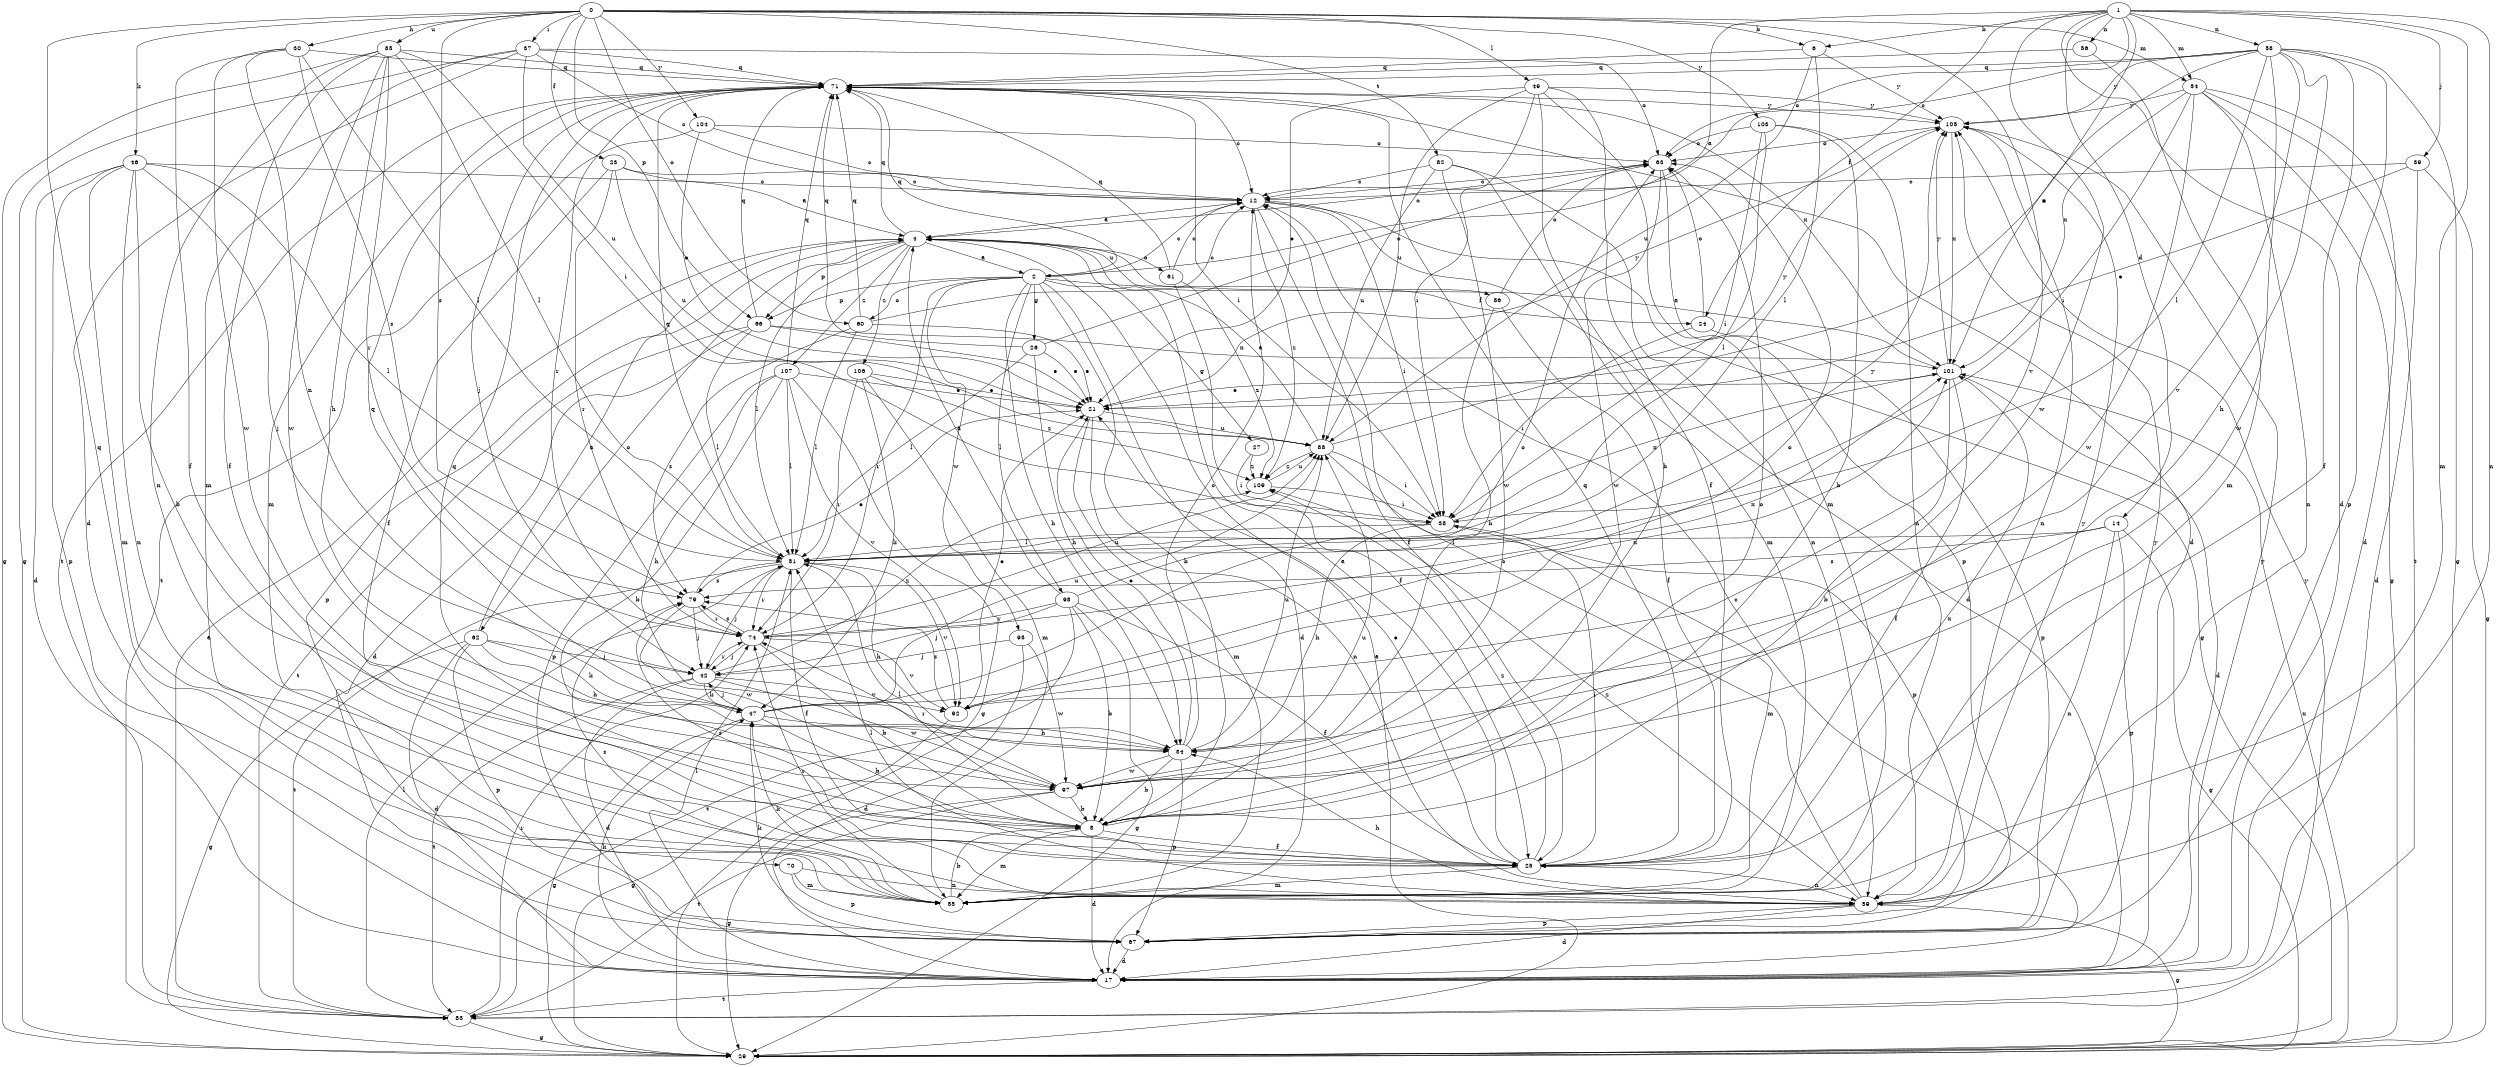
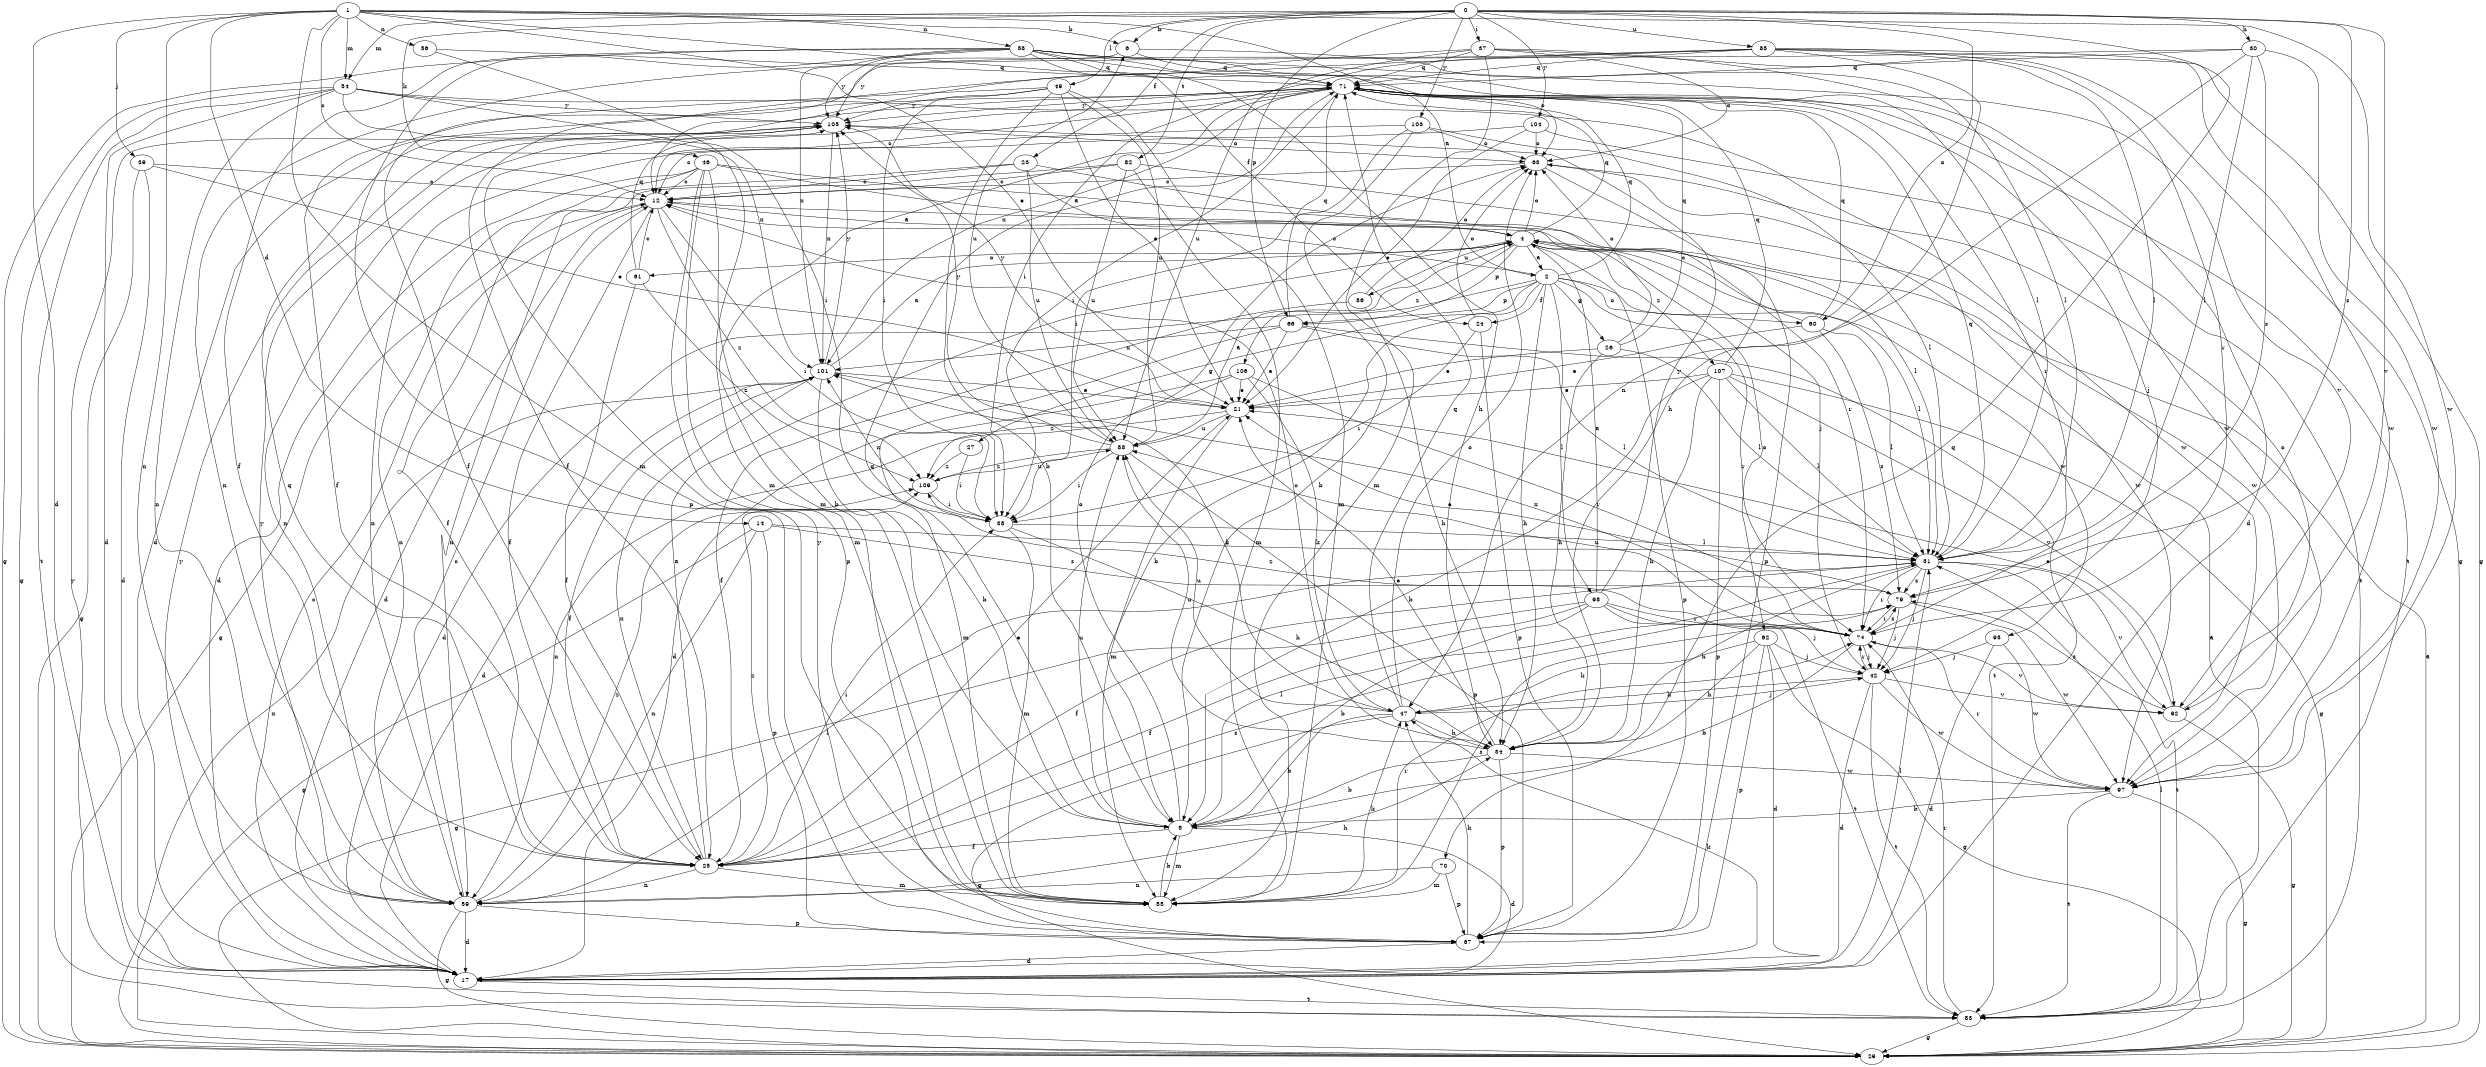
edge "6" -> "88": reversed
edge "62" -> "4": removed, label "a"
edge "42" -> "109": now "74" -> "109"
